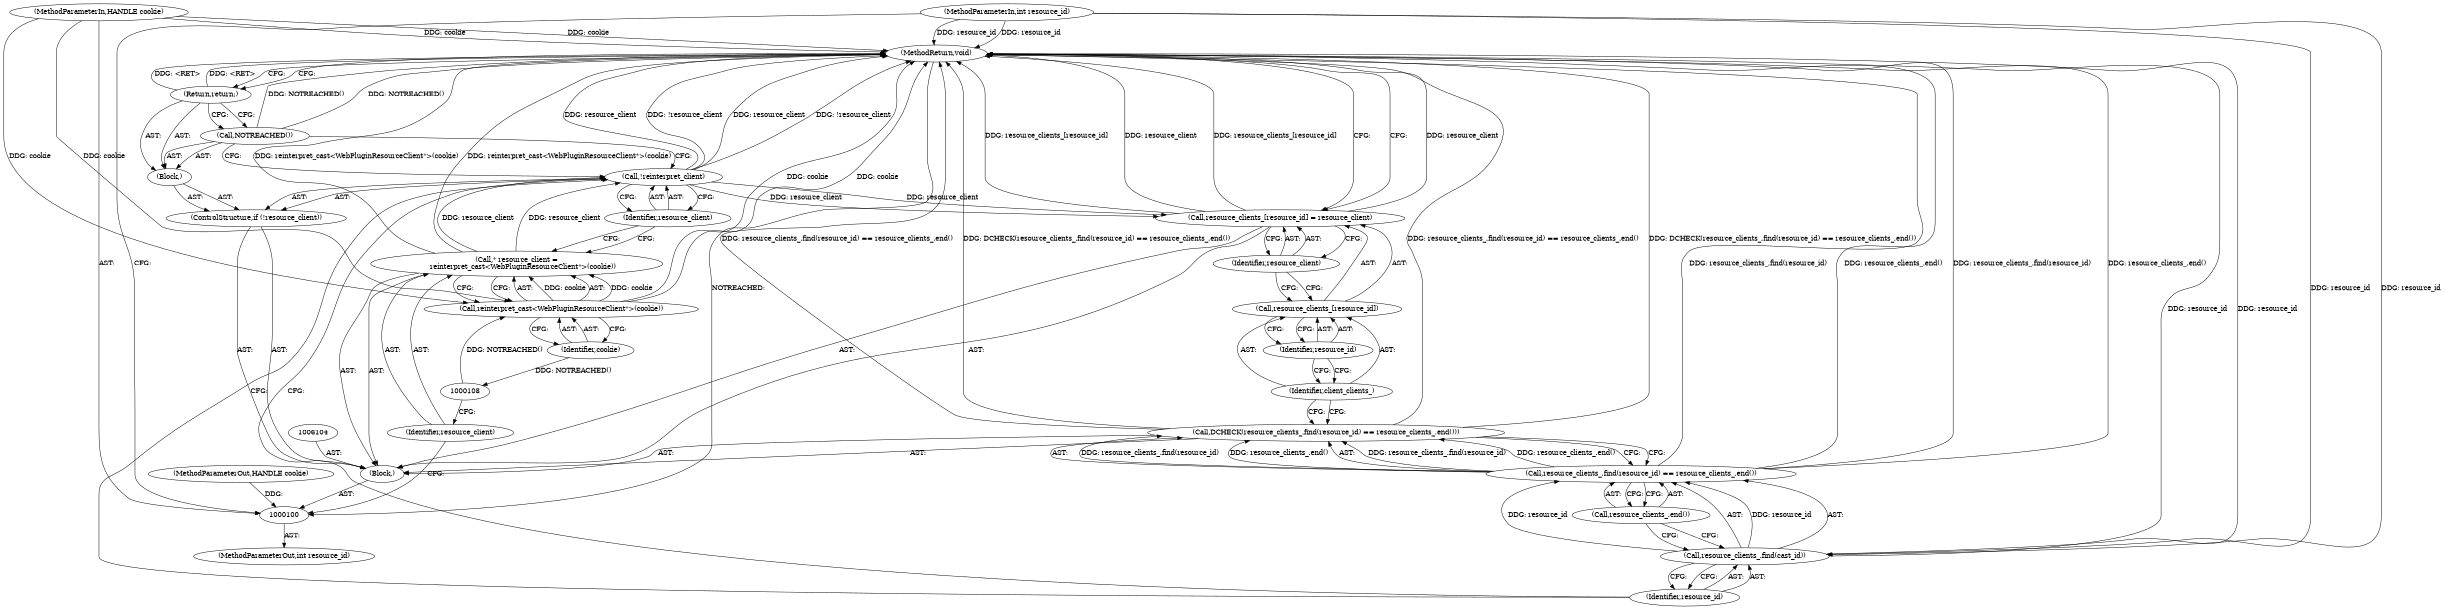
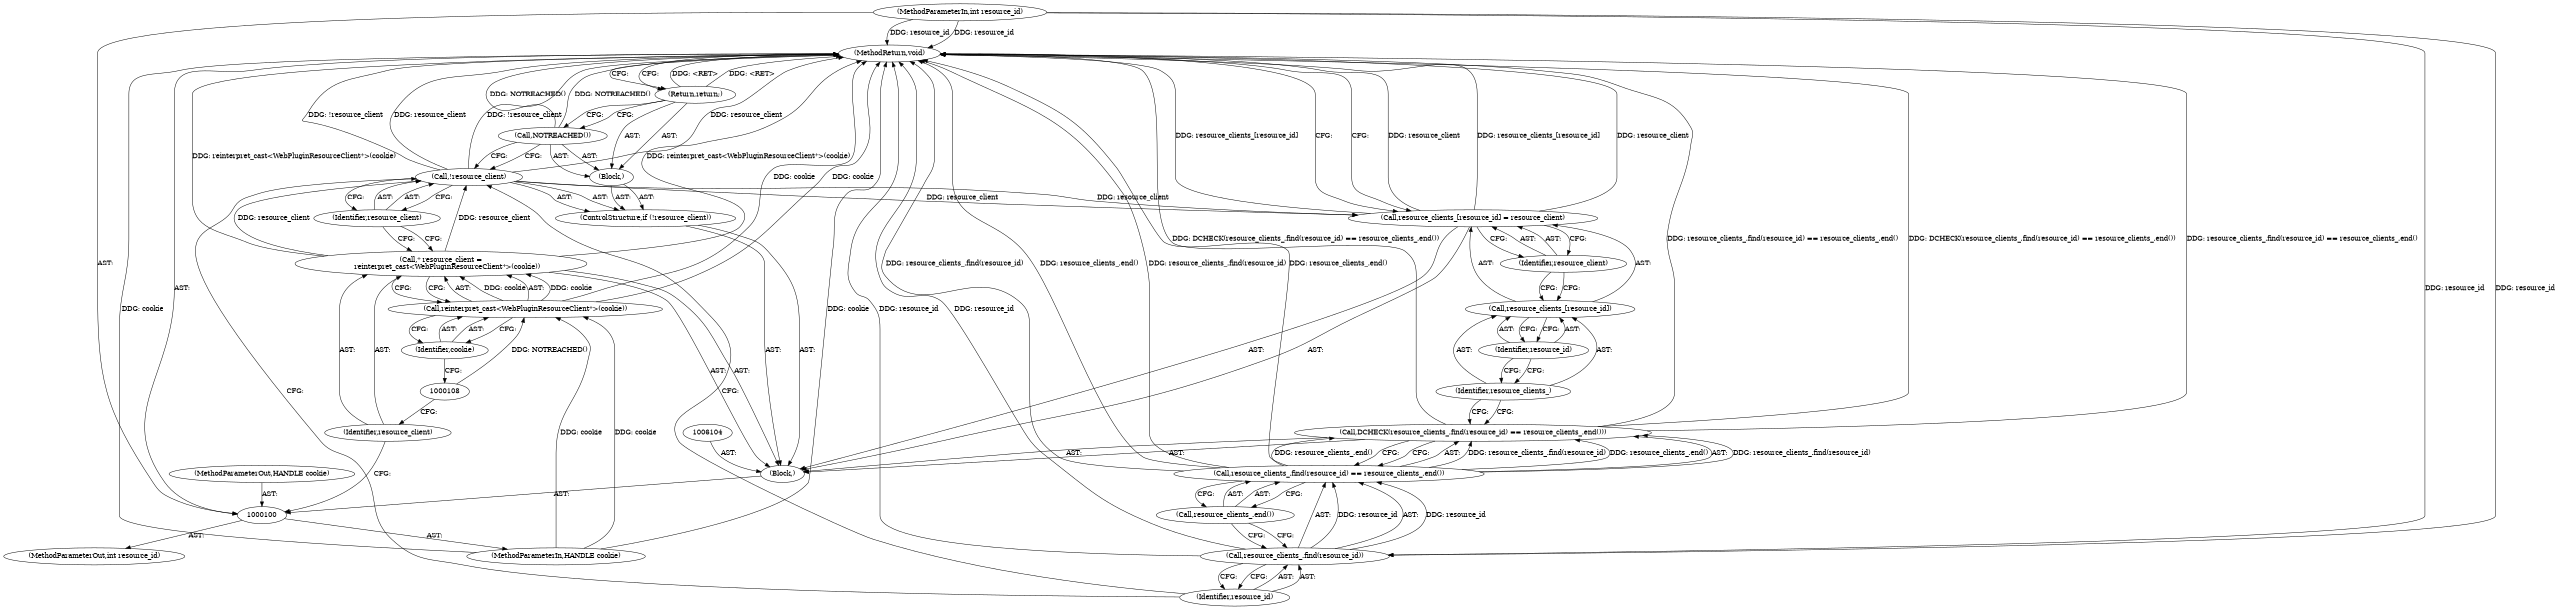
node "(Call,!reinterpret_client)": label "(Call,!reinterpret_client)" -> "(Call,!resource_client)"
edge "(MethodParameterIn,int resource_id)" -> "1000100": label "CFG: " -> "AST: "
edge "(MethodReturn,void)" -> "1000100": label "NOTREACHED: " -> "AST: "
edge "(MethodParameterIn,HANDLE cookie)" -> "1000100": reversed
edge "(Identifier,cookie)" -> "1000108": label "DDG: NOTREACHED()" -> "CFG: "
node "(Identifier,client_clients_)": label "(Identifier,client_clients_)" -> "(Identifier,resource_clients_)"
edge "(MethodParameterOut,HANDLE cookie)" -> "1000100": label "DDG: " -> "AST: "
node "(Call,resource_clients_.find(cast_id))": label "(Call,resource_clients_.find(cast_id))" -> "(Call,resource_clients_.find(resource_id))"
